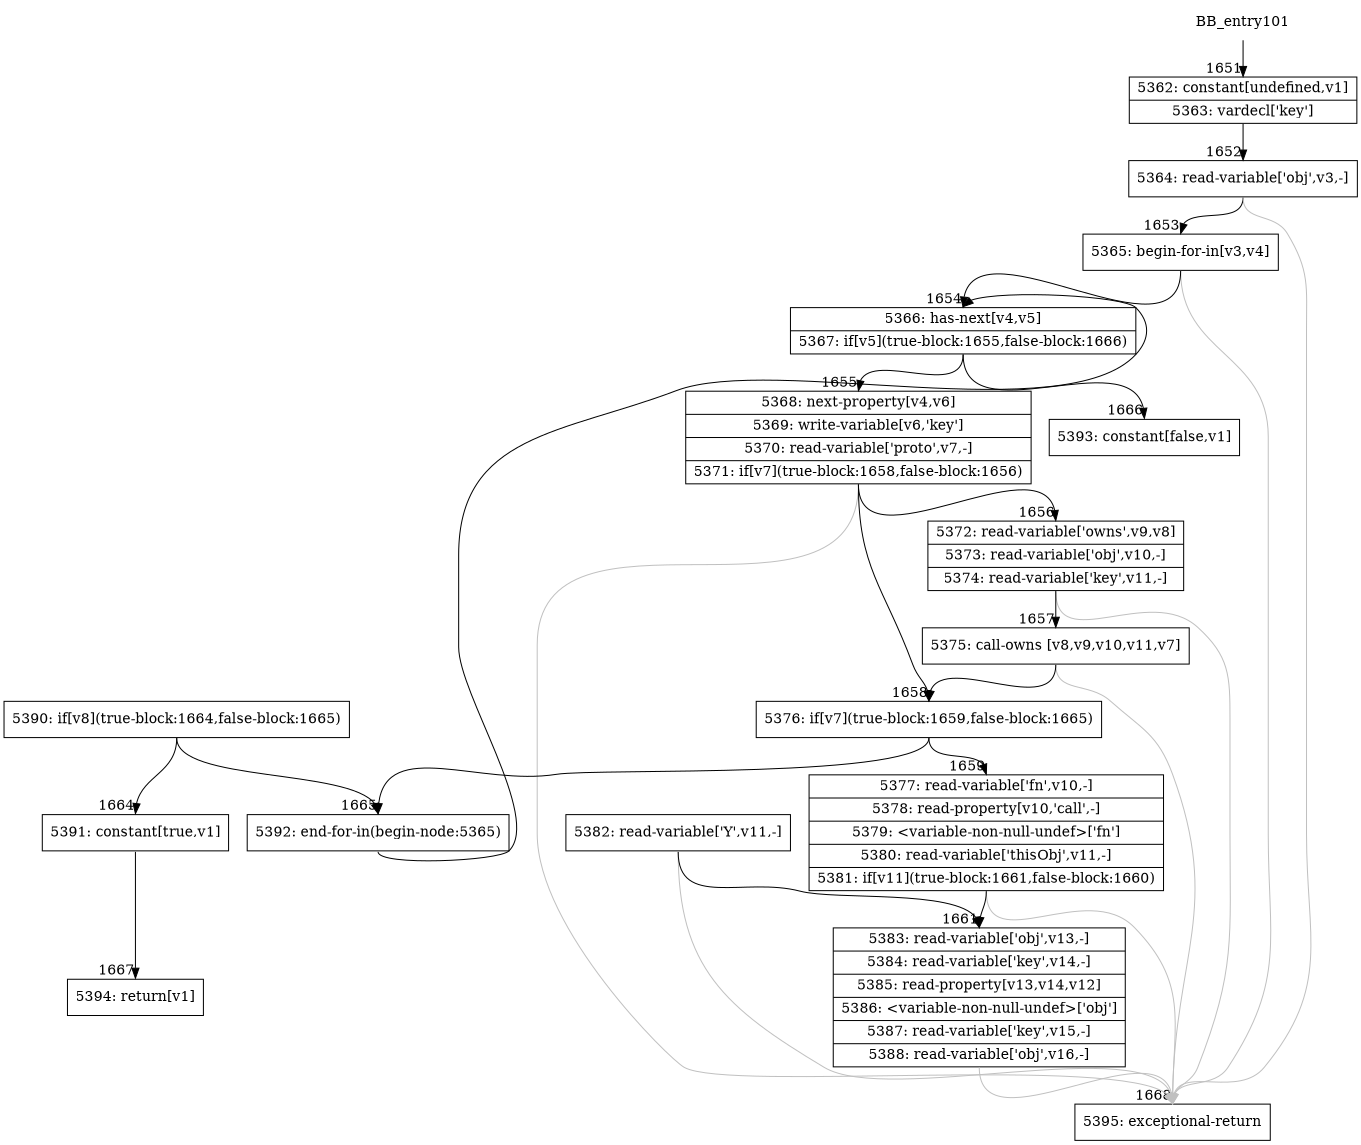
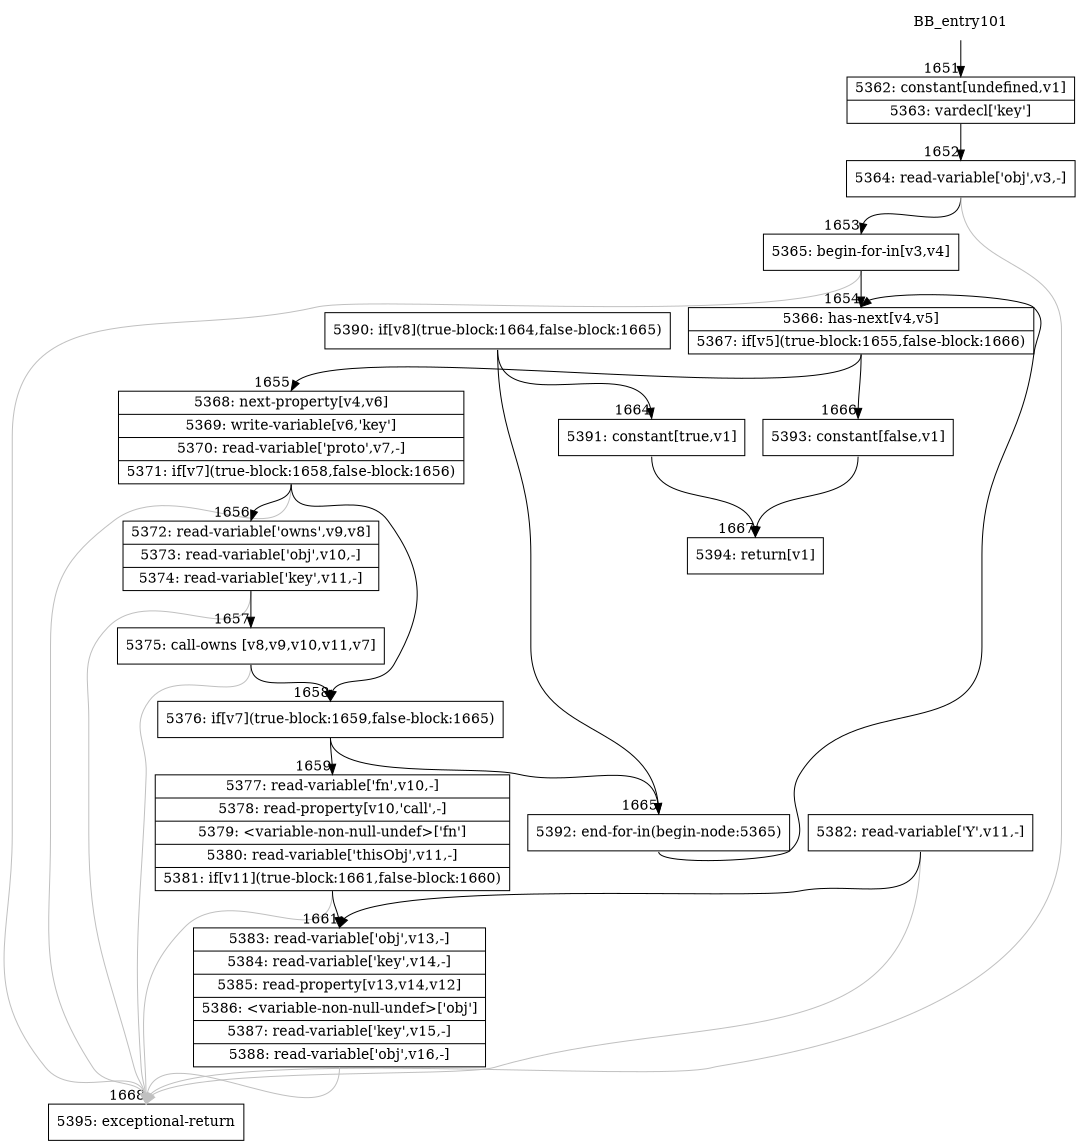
edge "5393: constant[false,v1]" -> "5394: return[v1]": added
